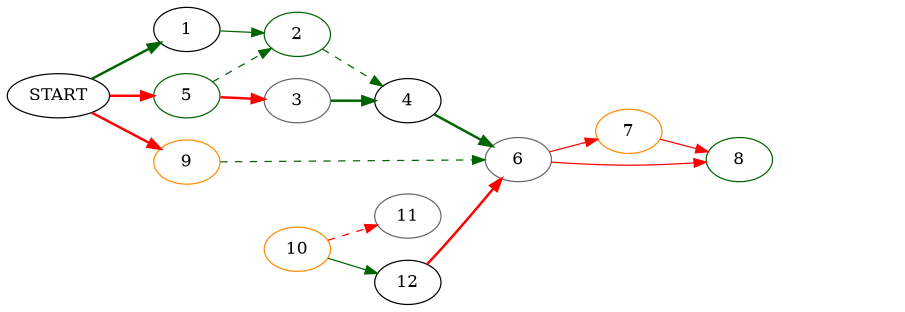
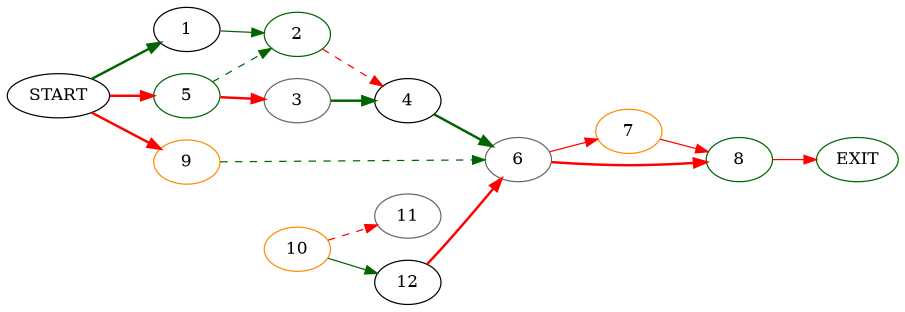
edge "2" -> "4": color darkgreen -> red
node "EXIT": added
edge "6" -> "8": style solid -> bold
